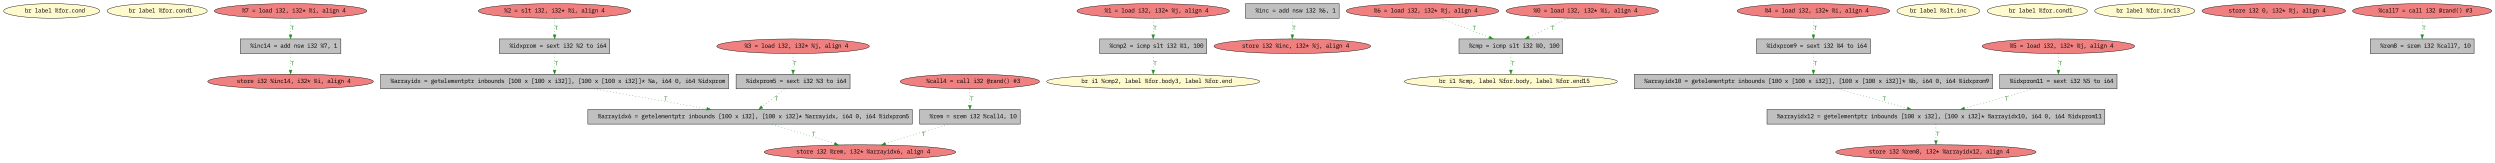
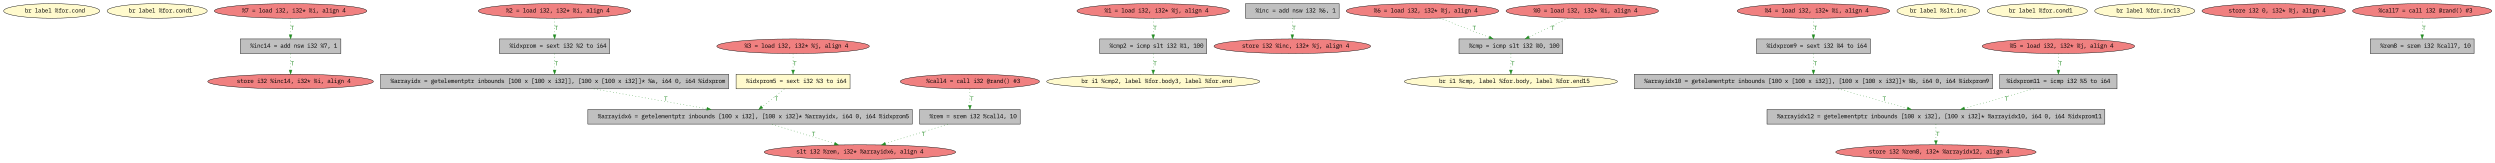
node "%2 = slt i32, i32* %i, align 4": label "%2 = slt i32, i32* %i, align 4" -> "%2 = load i32, i32* %i, align 4"
node "%idxprom5 = sext i32 %3 to i64": fillcolor grey -> lemonchiffon
node "%idxprom11 = sext i32 %5 to i64": label "%idxprom11 = sext i32 %5 to i64" -> "%idxprom11 = icmp i32 %5 to i64"
node "store i32 %rem, i32* %arrayidx6, align 4": label "store i32 %rem, i32* %arrayidx6, align 4" -> "slt i32 %rem, i32* %arrayidx6, align 4"
